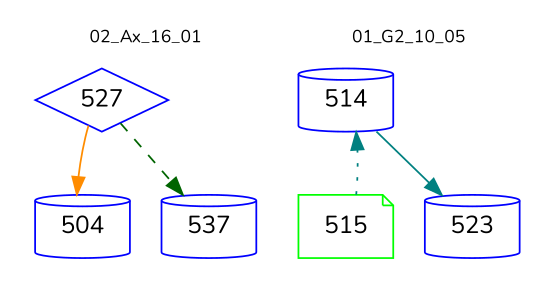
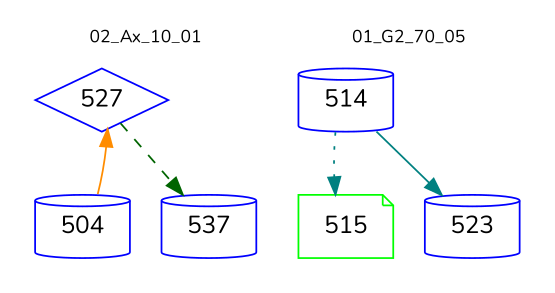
cluster "02_Ax_16_01": label "02_Ax_16_01" -> "02_Ax_10_01"
cluster "01_G2_10_05": label "01_G2_10_05" -> "01_G2_70_05"
edge "527" -> "504": reversed
edge "515" -> "514": reversed
